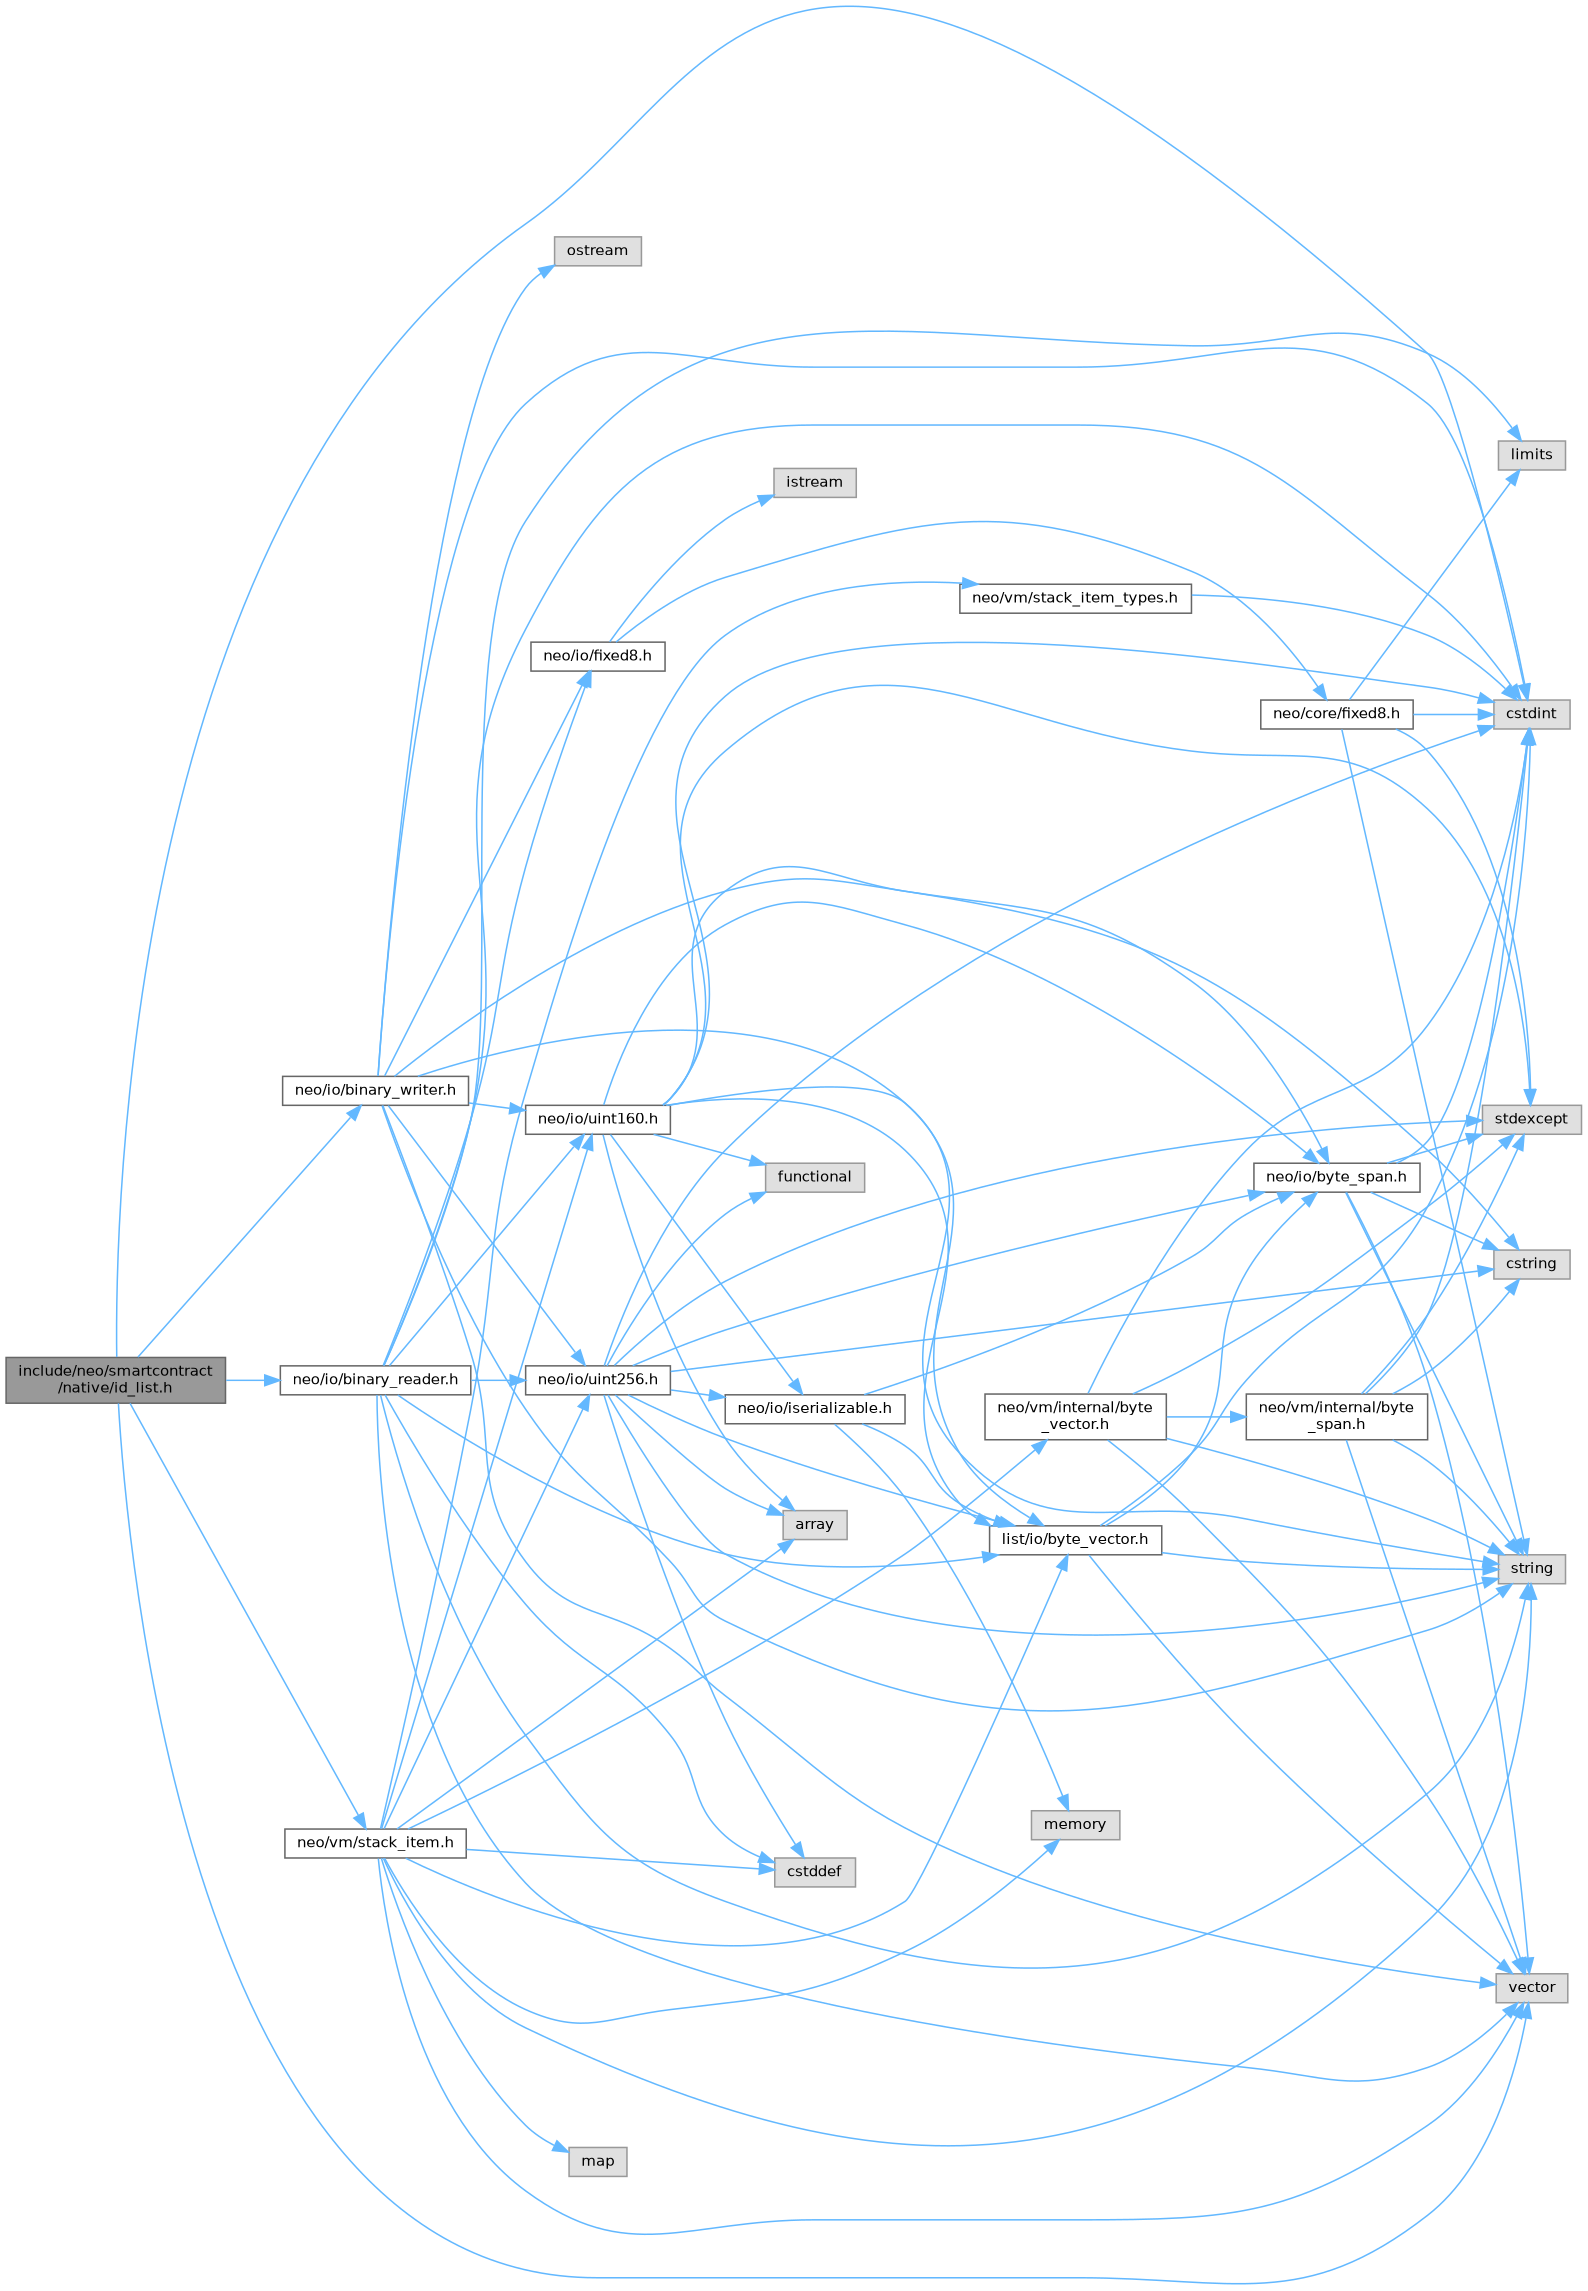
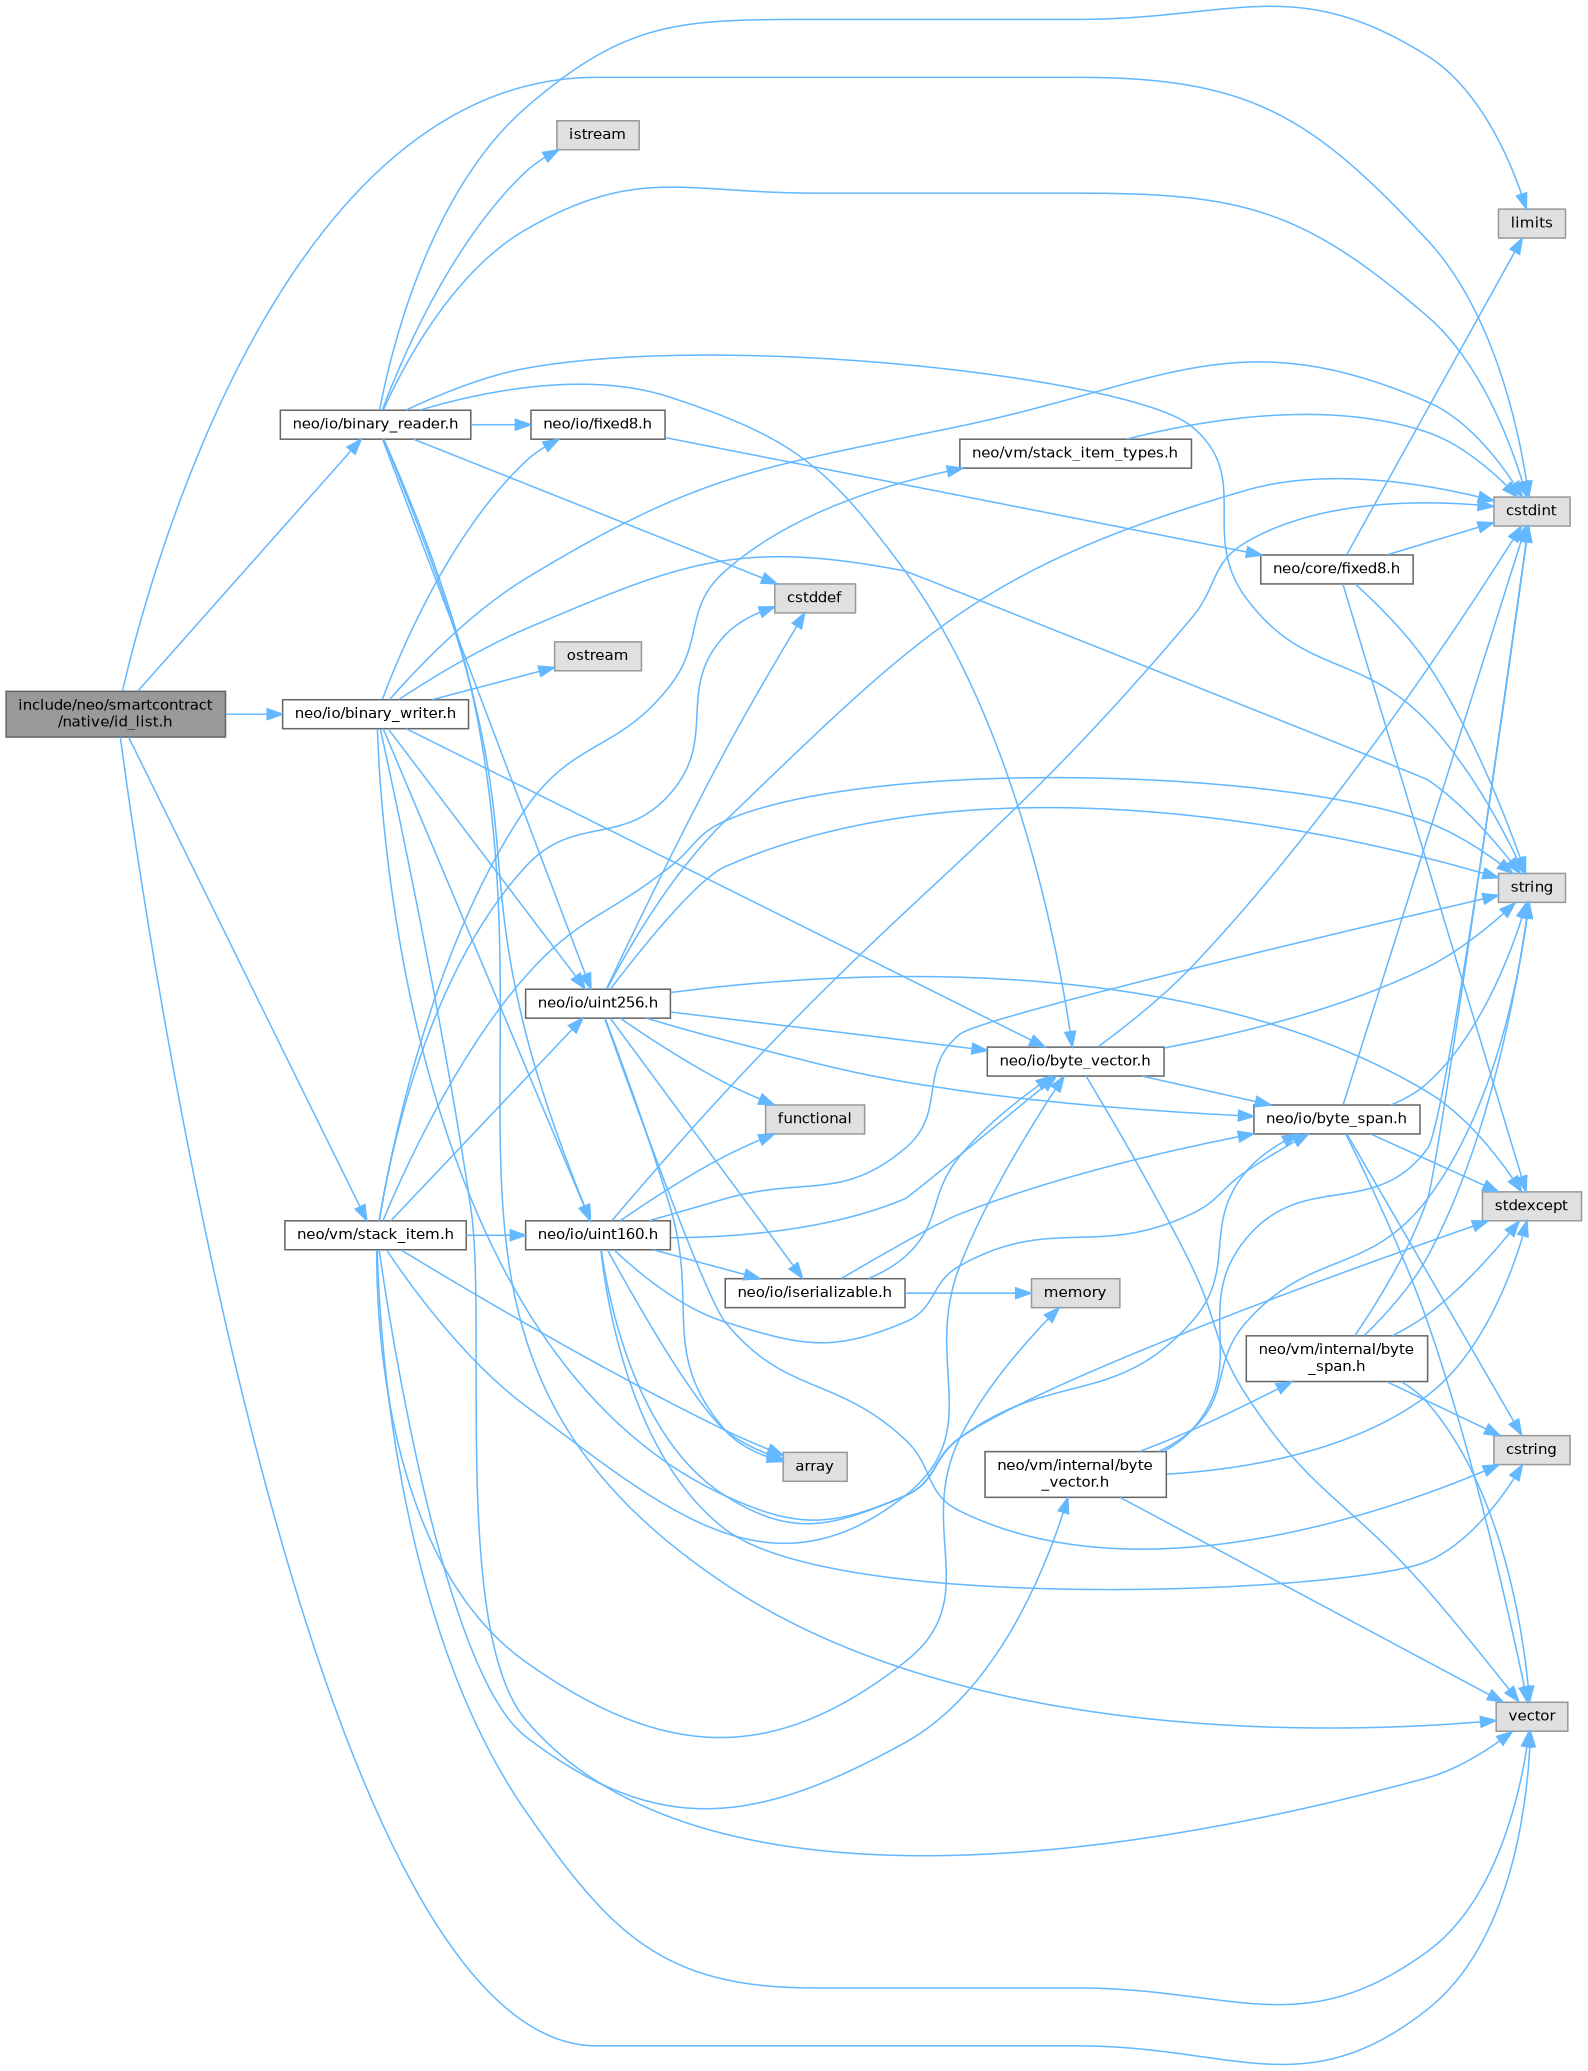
edge "neo/io/fixed8.h" -> "istream": now "neo/io/binary_reader.h" -> "istream"
node "list/io/byte_vector.h": label "list/io/byte_vector.h" -> "neo/io/byte_vector.h"
node "map": removed
